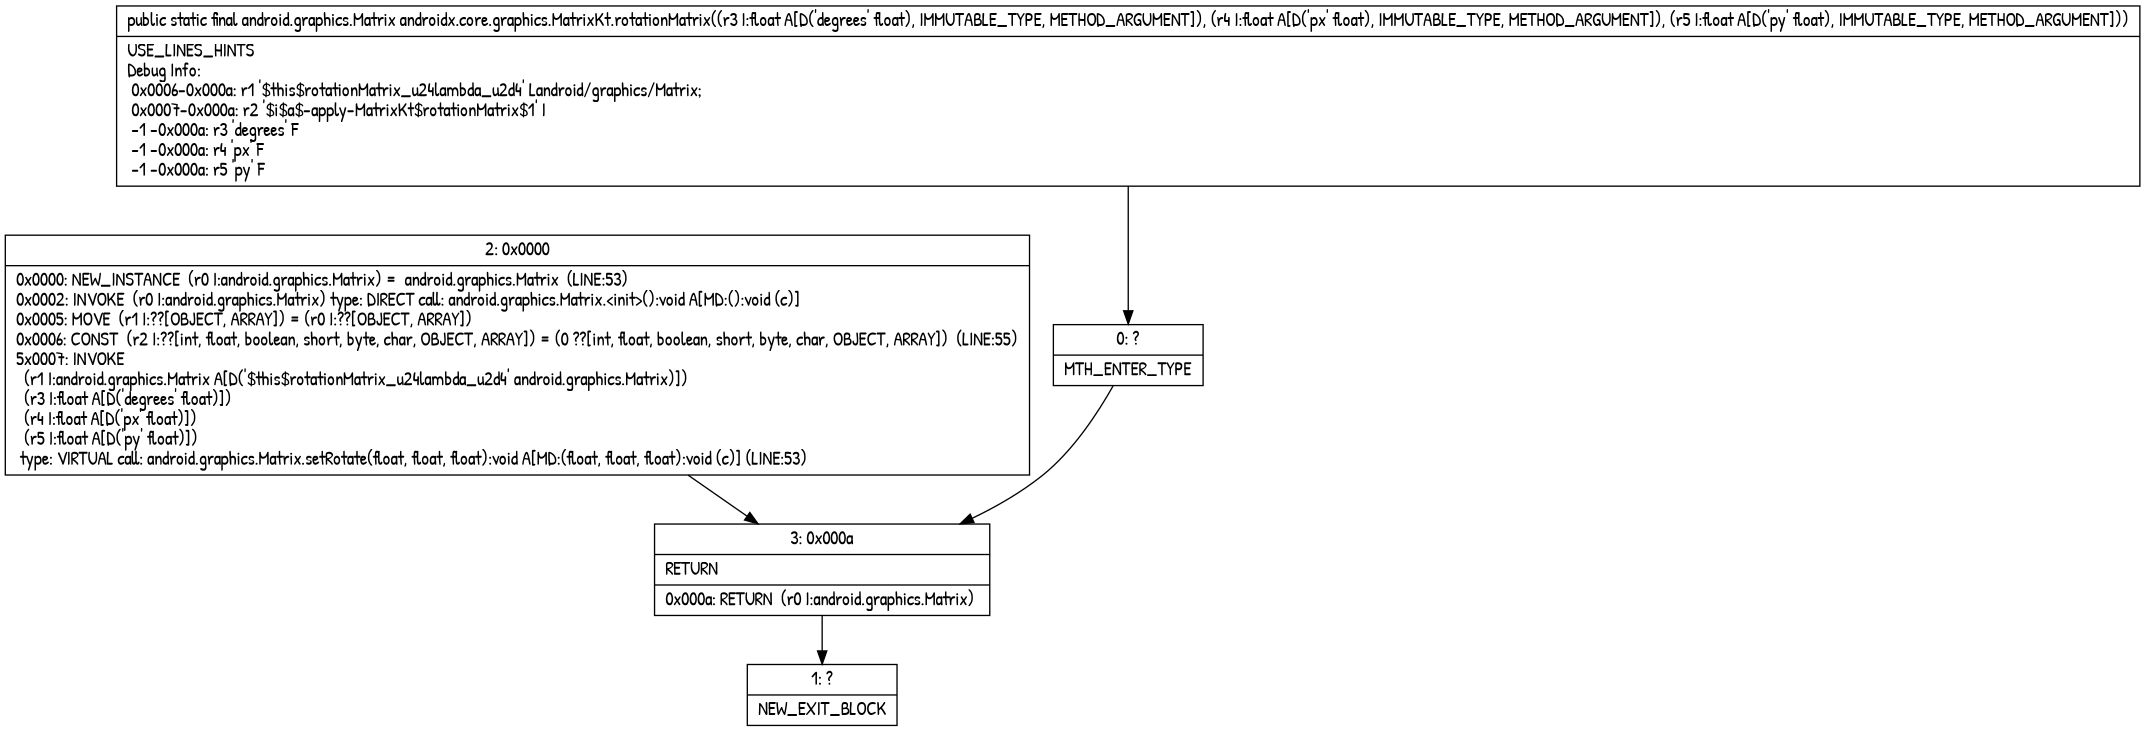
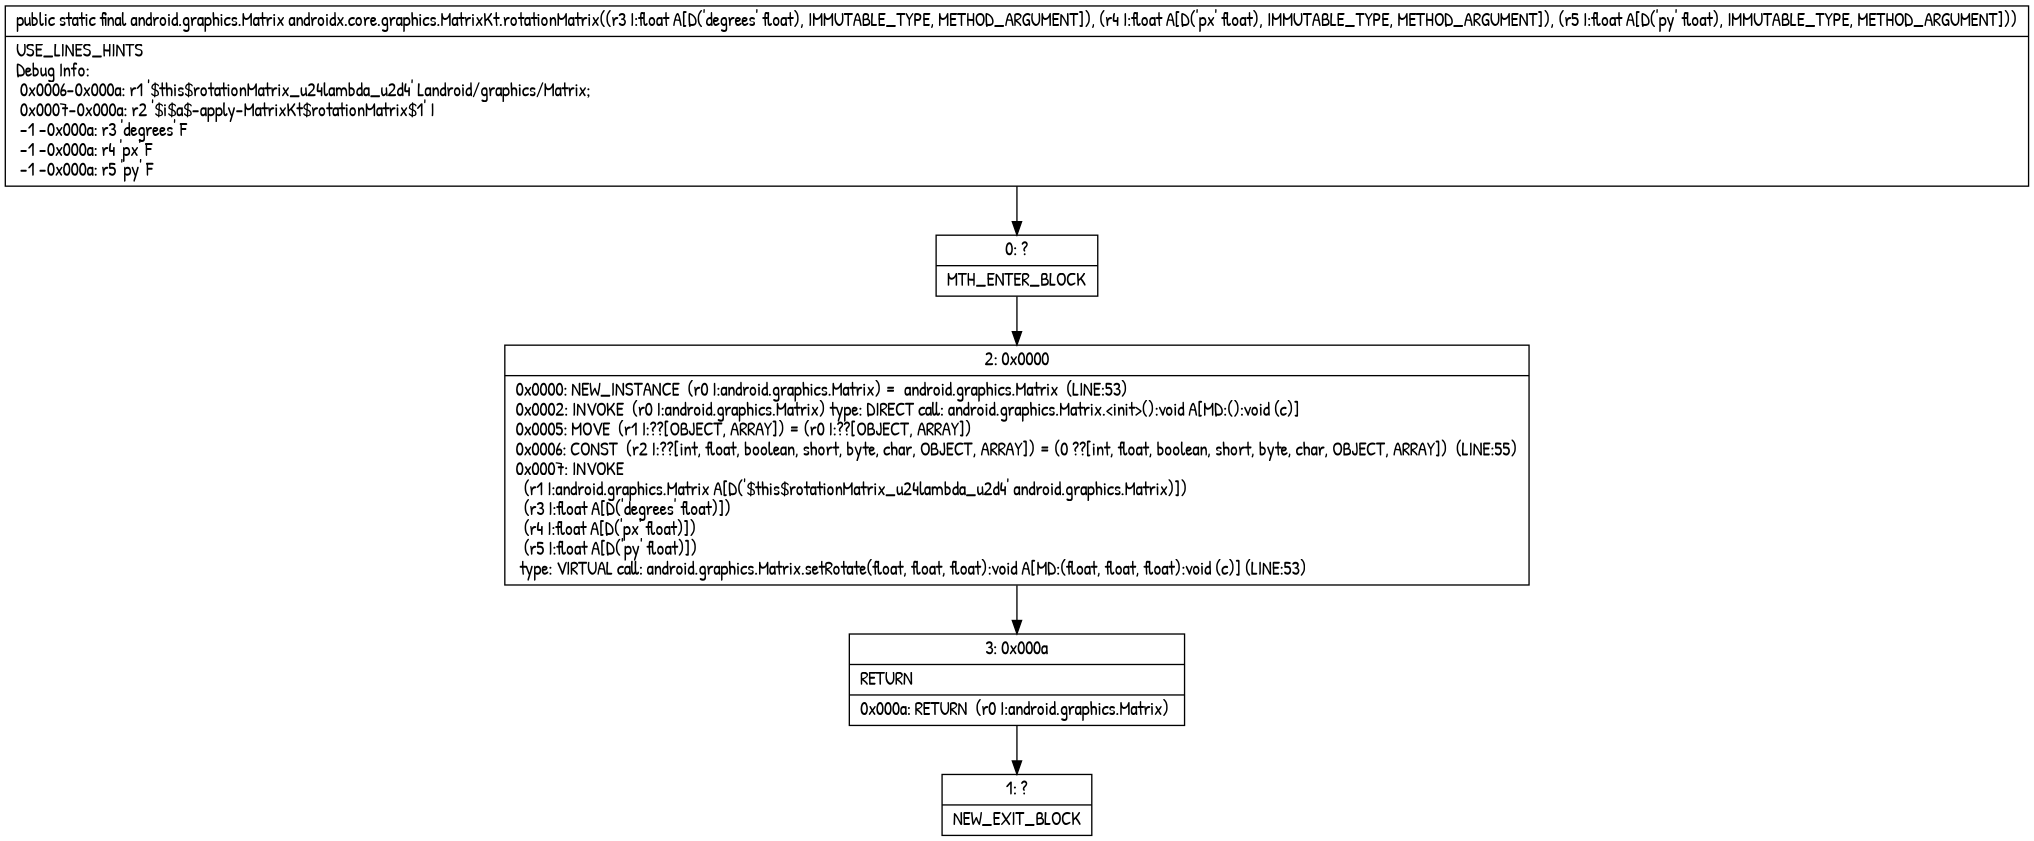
node "2: 0x0000": text "5x0007: INVOKE" -> "0x0007: INVOKE"
node "0: ?": text "MTH_ENTER_TYPE" -> "MTH_ENTER_BLOCK"
edge "0: ?" -> "3: 0x000a": now "0: ?" -> "2: 0x0000"
